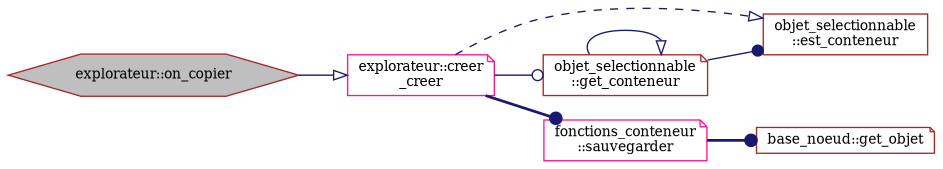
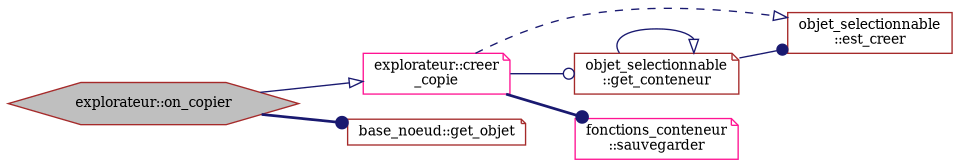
node "objet_selectionnable ::est_conteneur": label "objet_selectionnable ::est_conteneur" -> "objet_selectionnable ::est_creer"
node "explorateur::creer _creer": label "explorateur::creer _creer" -> "explorateur::creer _copie"
edge "fonctions_conteneur ::sauvegarder" -> "base_noeud::get_objet": now "explorateur::on_copier" -> "base_noeud::get_objet"
